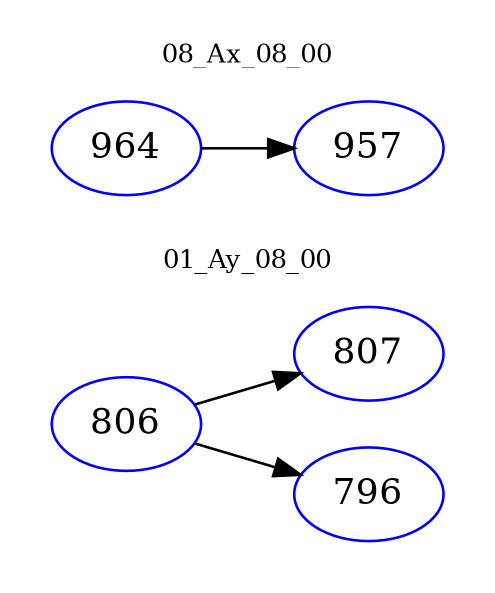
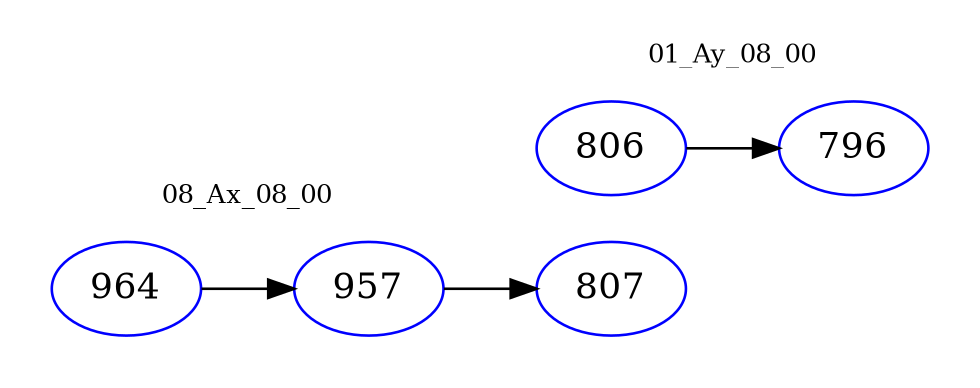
edge "806" -> "807": now "957" -> "807"
